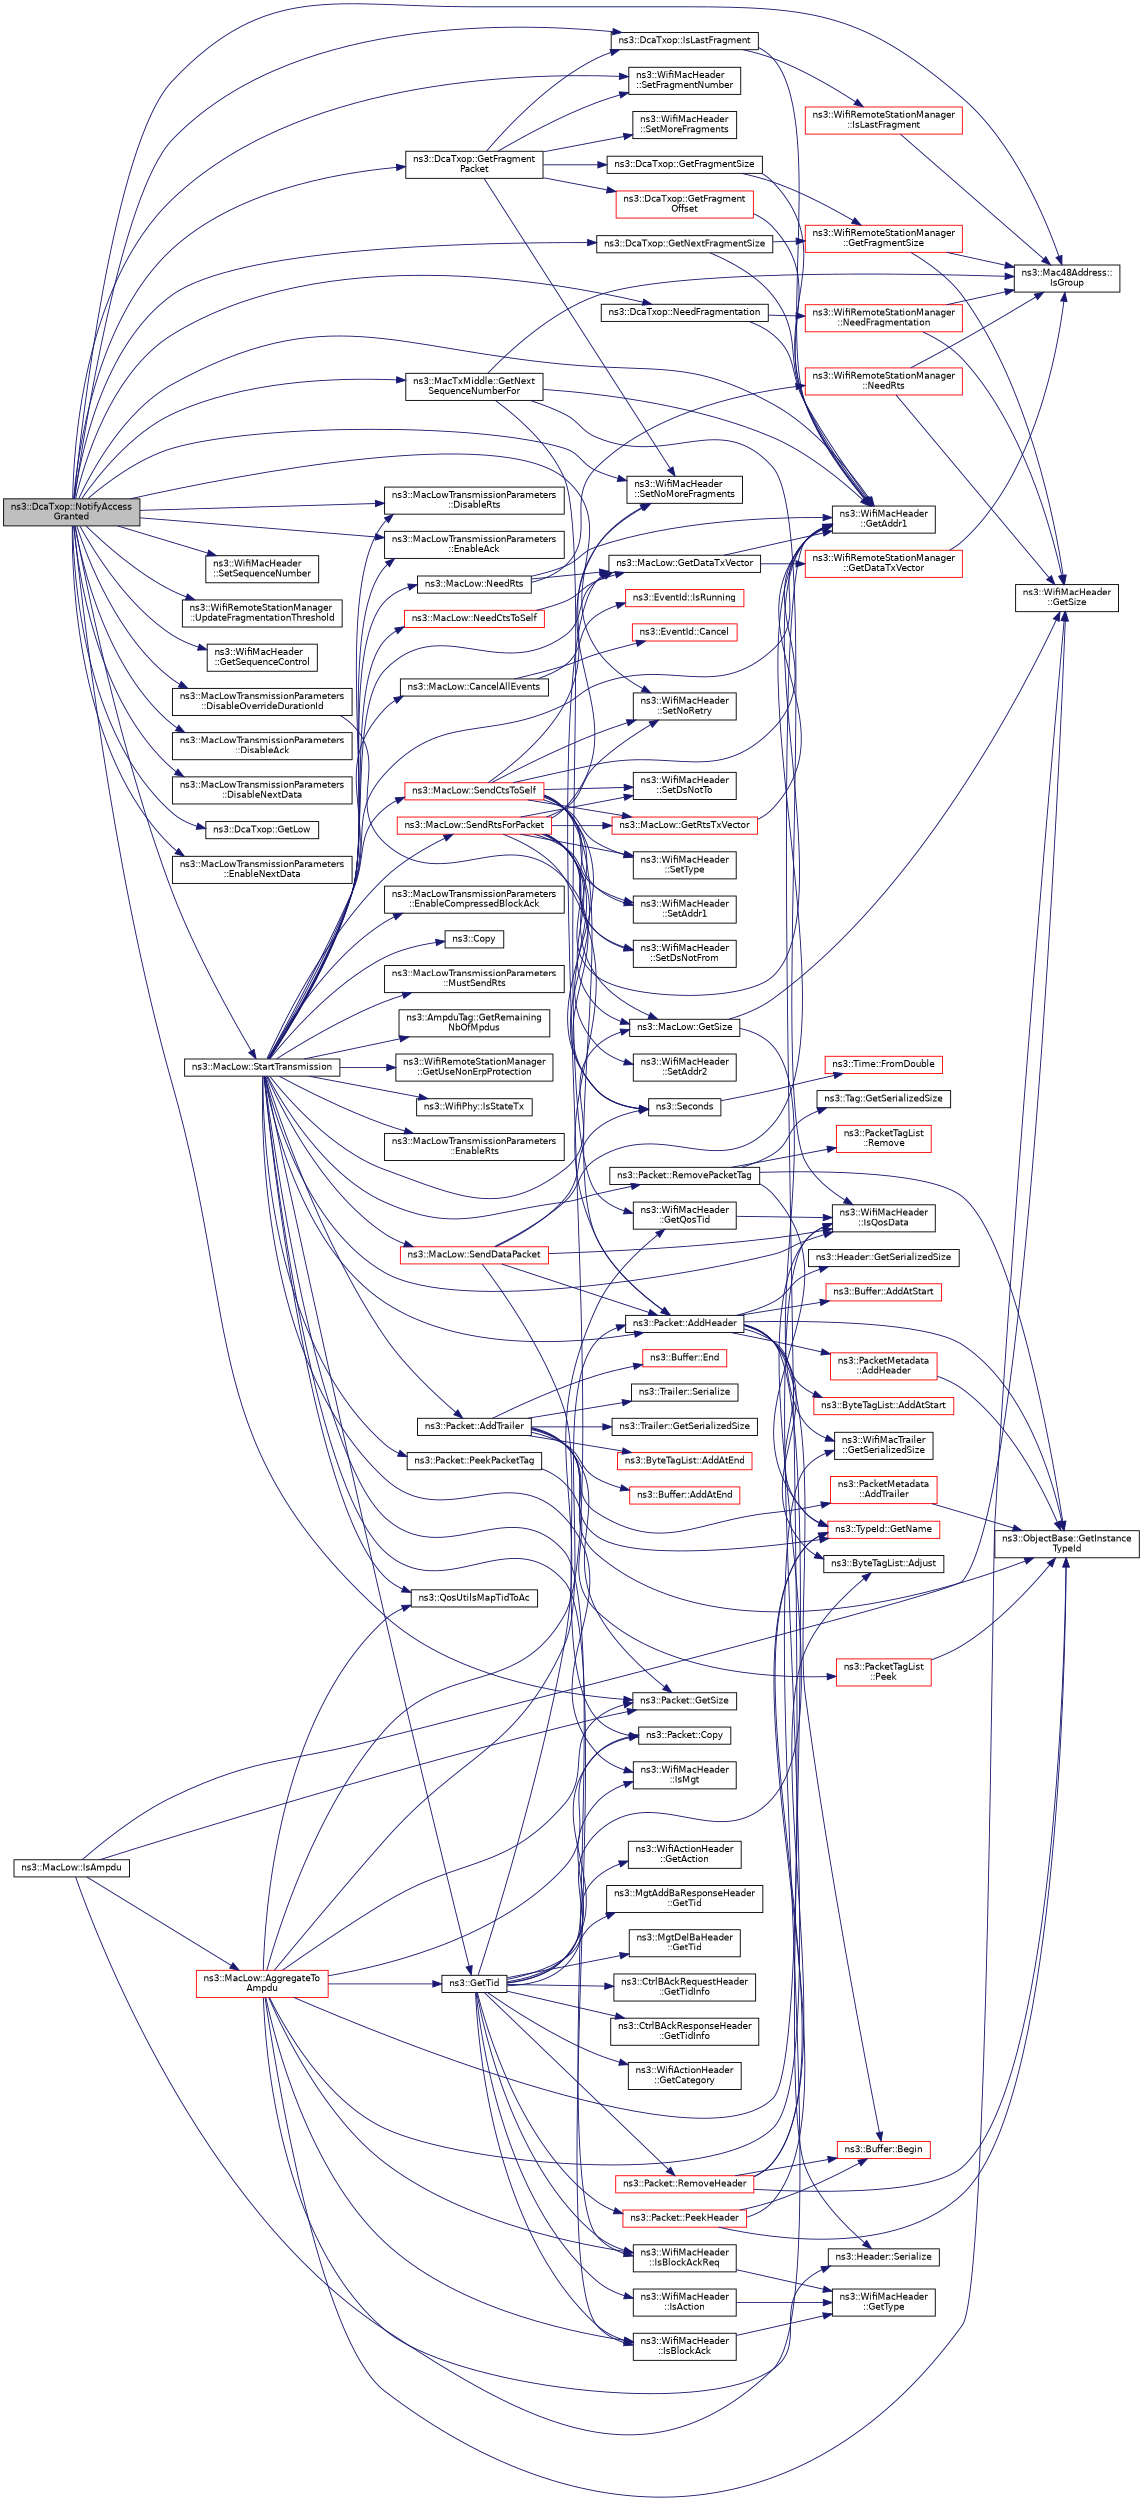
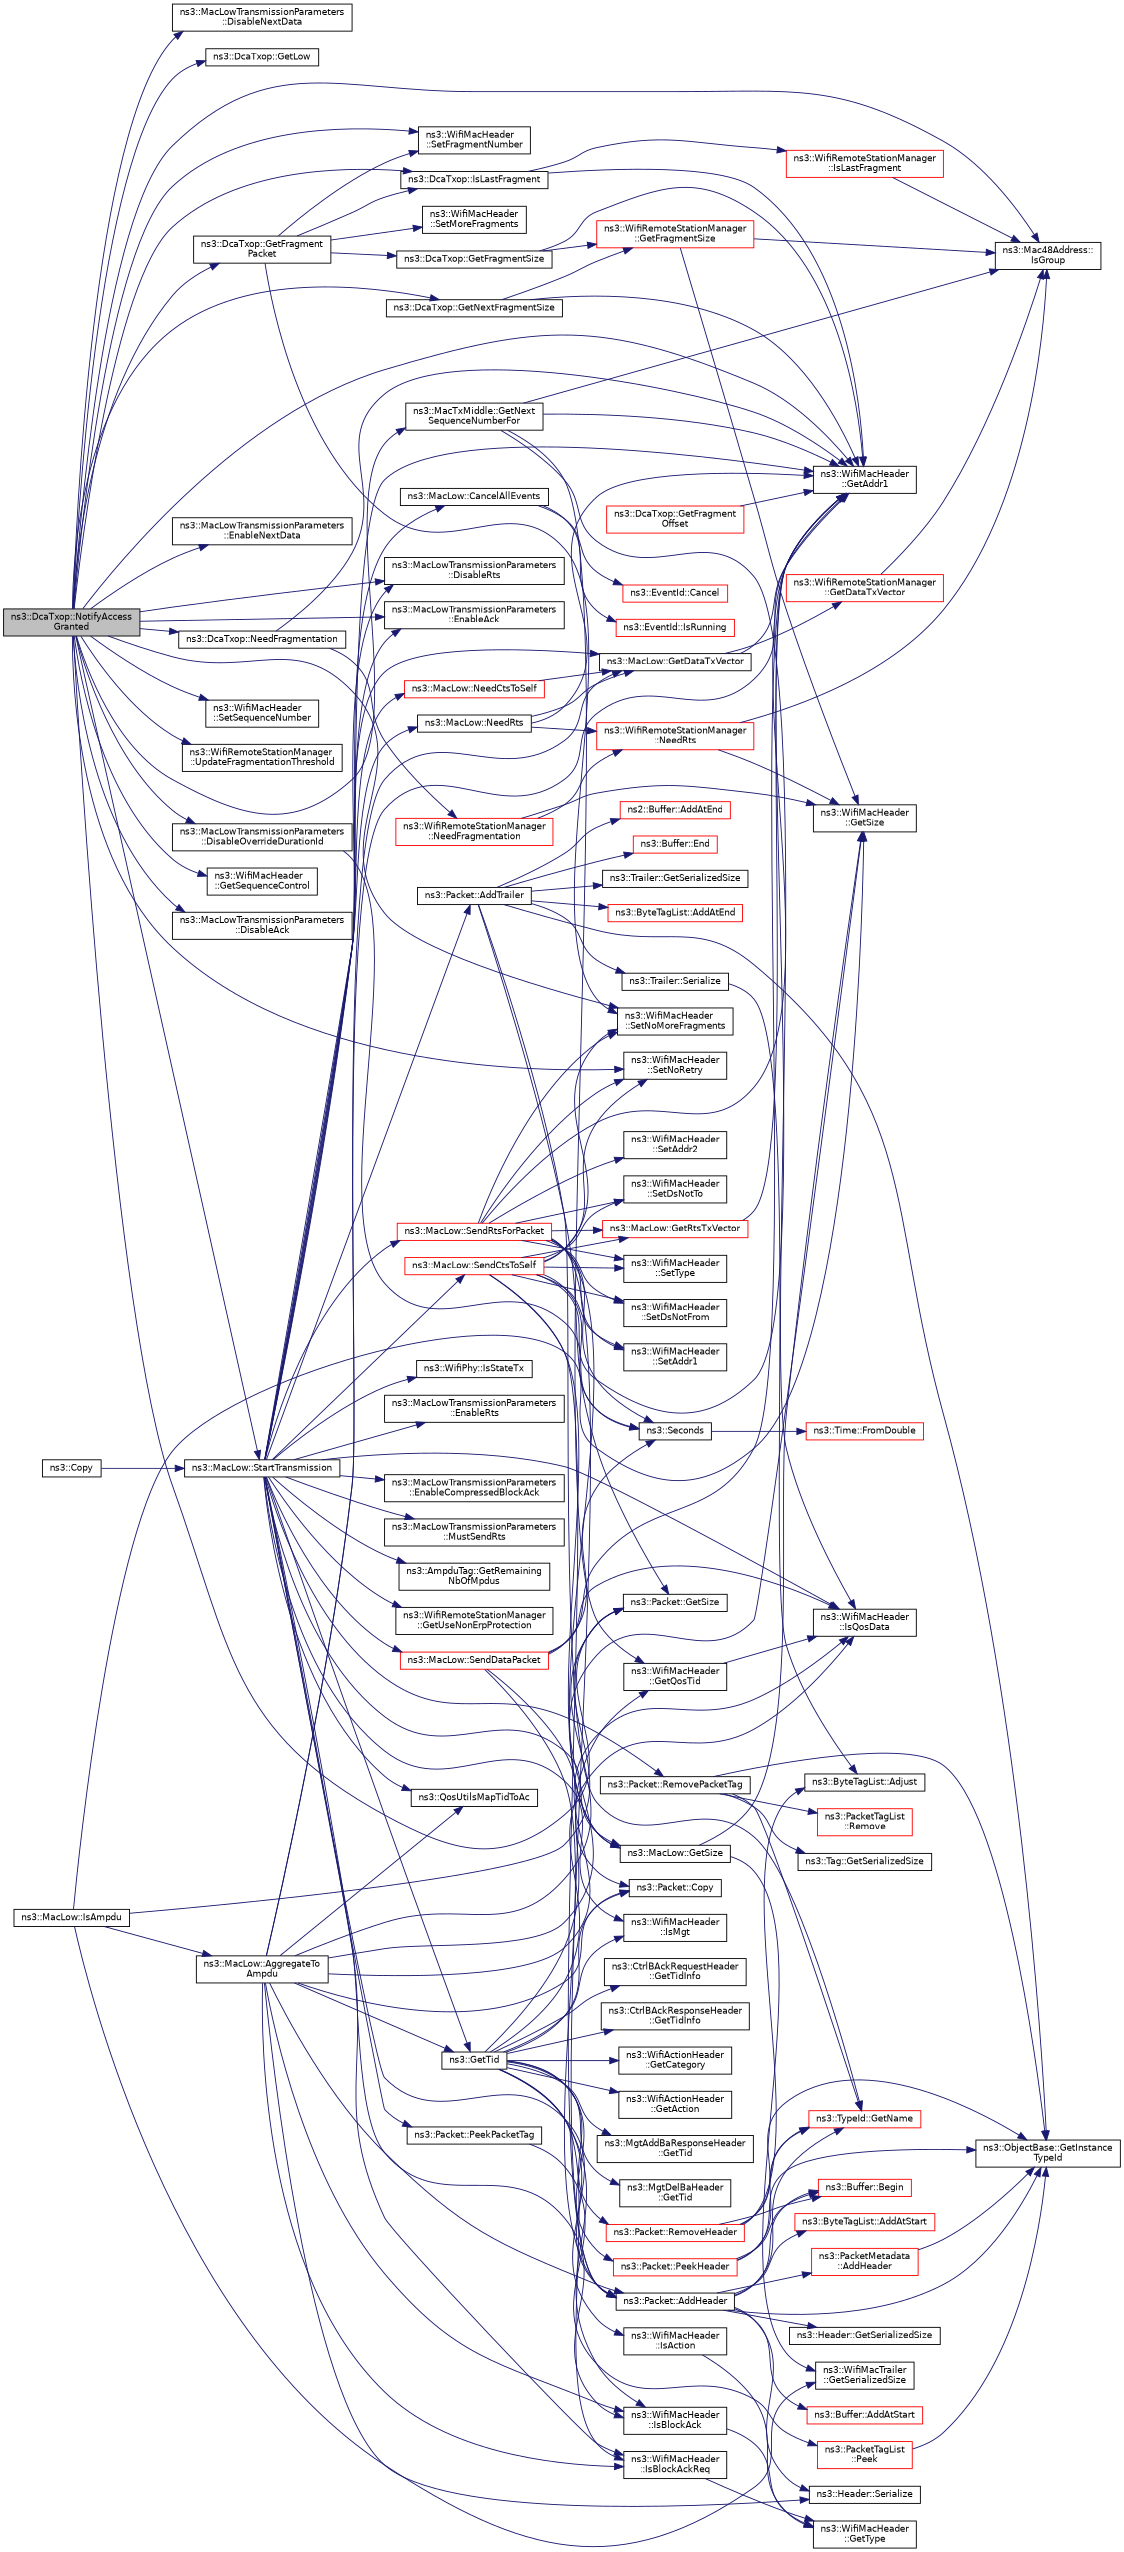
edge "ns3::DcaTxop::GetFragment Packet" -> "ns3::DcaTxop::GetFragment Offset": removed
edge "ns3::WifiRemoteStationManager ::NeedFragmentation" -> "ns3::Mac48Address:: IsGroup": now "ns3::WifiRemoteStationManager ::NeedFragmentation" -> "ns3::WifiRemoteStationManager ::NeedRts"
edge "ns3::MacLow::StartTransmission" -> "ns3::Copy": reversed
edge "ns3::Packet::AddHeader" -> "ns3::ByteTagList::Adjust": now "ns3::Trailer::Serialize" -> "ns3::ByteTagList::Adjust"
node "ns3::PacketMetadata ::AddTrailer": removed
node "ns3::Buffer::AddAtEnd": label "ns3::Buffer::AddAtEnd" -> "ns2::Buffer::AddAtEnd"
node "ns3::MacLow::AggregateTo Ampdu": color red -> black
